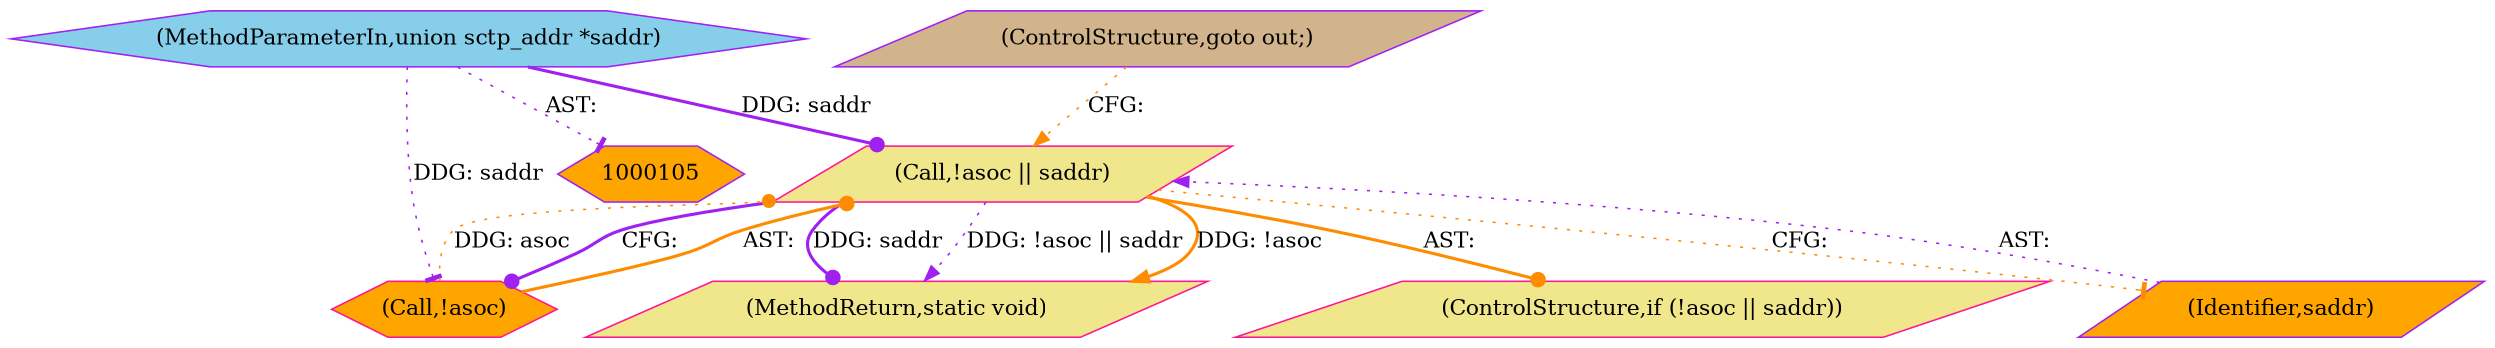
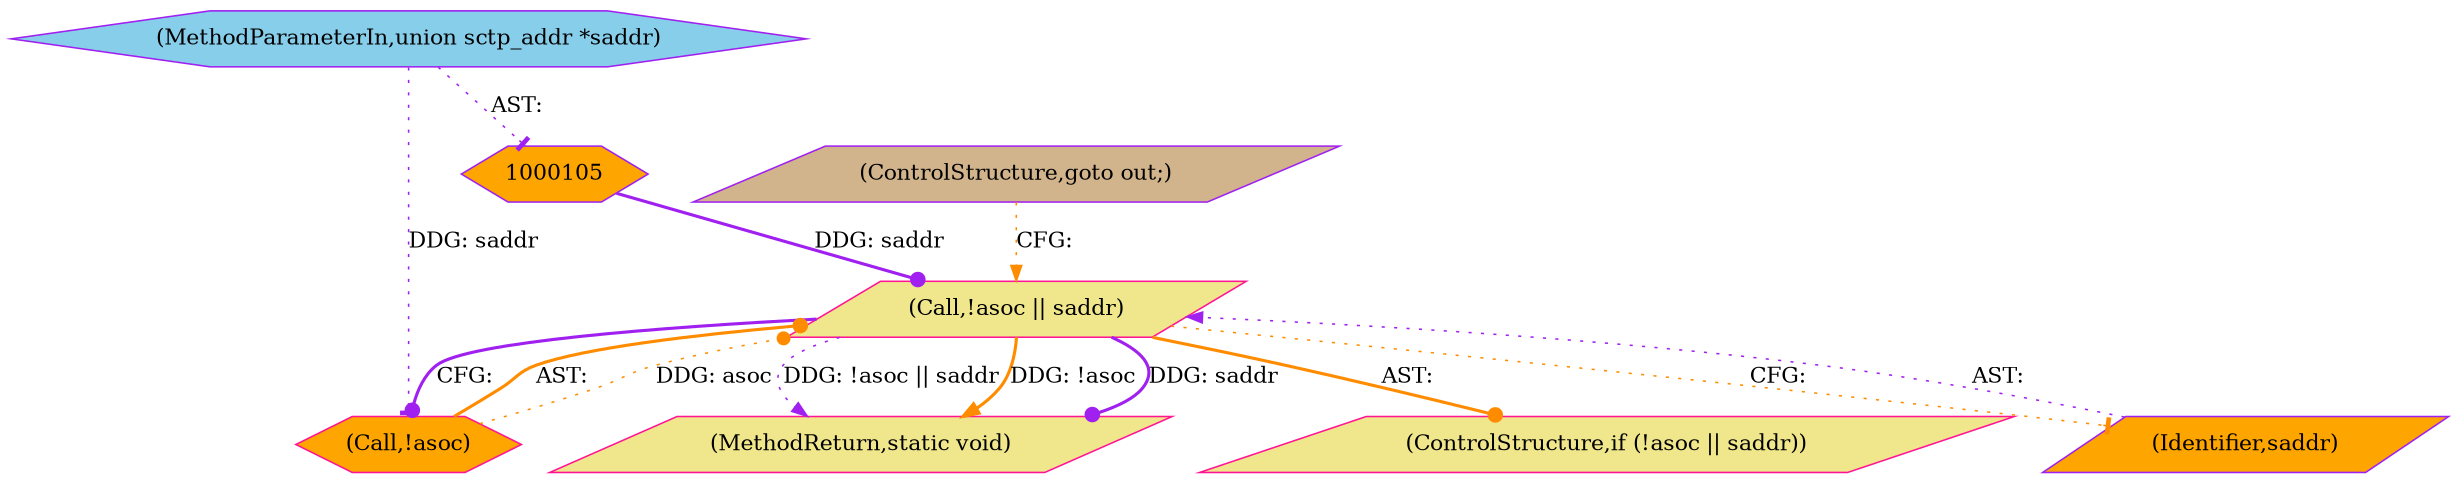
edge "(MethodParameterIn,union sctp_addr *saddr)" -> "(Call,!asoc || saddr)": now "1000105" -> "(Call,!asoc || saddr)"
